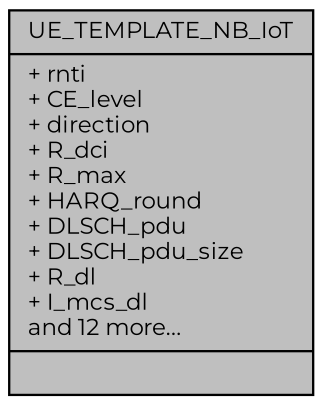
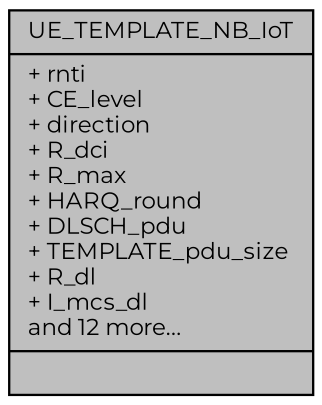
node "UE_TEMPLATE_NB_IoT": text "+ DLSCH_pdu_size" -> "+ TEMPLATE_pdu_size"
